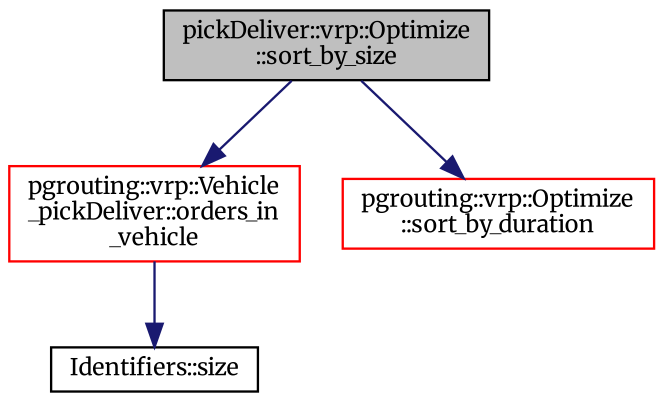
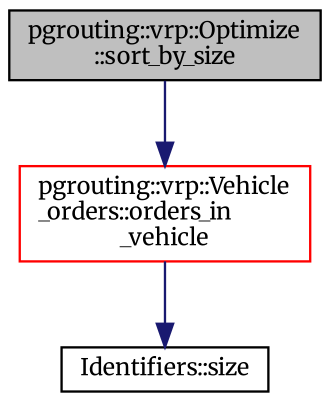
node "pickDeliver::vrp::Optimize ::sort_by_size": label "pickDeliver::vrp::Optimize ::sort_by_size" -> "pgrouting::vrp::Optimize ::sort_by_size"
node "pgrouting::vrp::Vehicle _pickDeliver::orders_in _vehicle": label "pgrouting::vrp::Vehicle _pickDeliver::orders_in _vehicle" -> "pgrouting::vrp::Vehicle _orders::orders_in _vehicle"
node "pgrouting::vrp::Optimize ::sort_by_duration": removed
